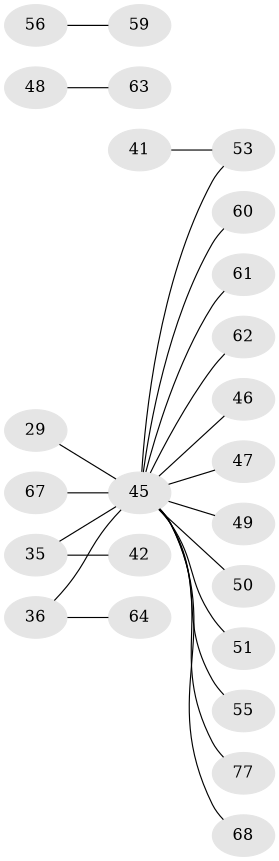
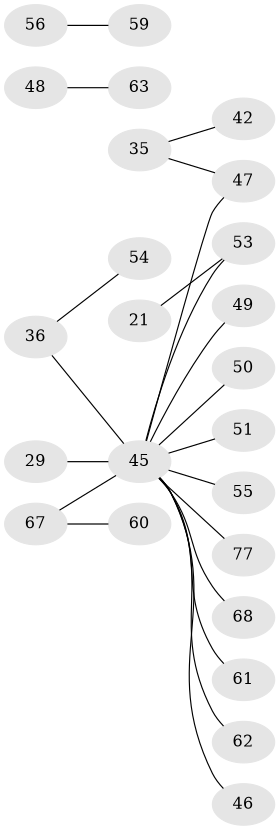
node "41": label "41" -> "21"
edge "60" -- "45": now "60" -- "67"
edge "45" -- "35": now "47" -- "35"
node "64": label "64" -> "54"
